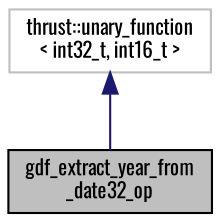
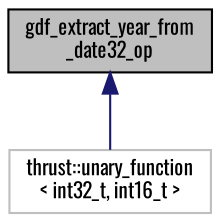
edge "gdf_extract_year_from _date32_op" -> "thrust::unary_function < int32_t, int16_t >": reversed
